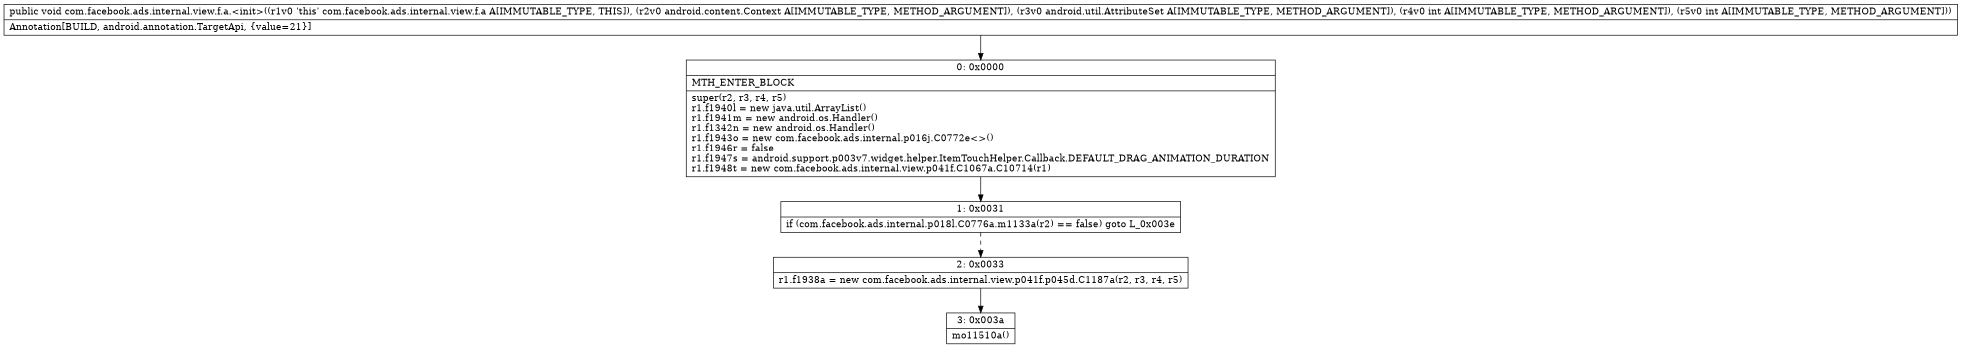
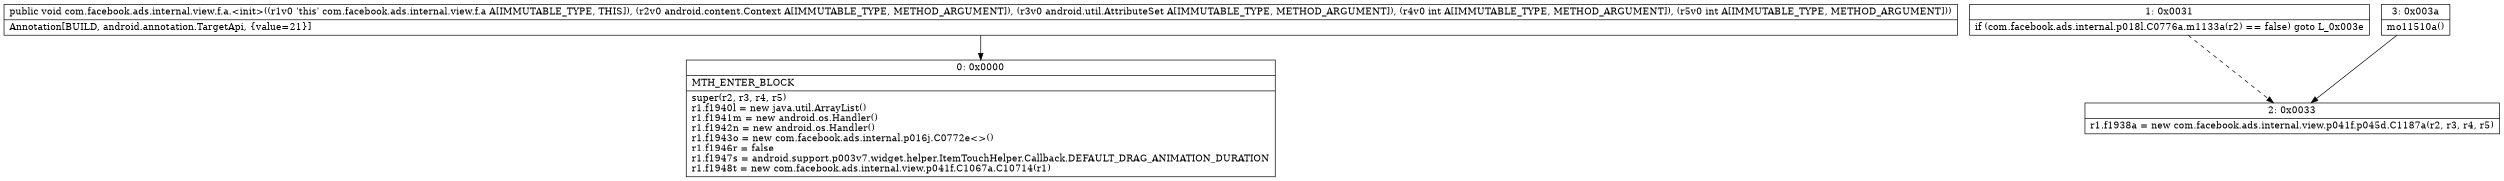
node "0: 0x0000": text "r1.f1342n = new android.os.Handler()" -> "r1.f1942n = new android.os.Handler()"
edge "0: 0x0000" -> "1: 0x0031": removed
edge "2: 0x0033" -> "3: 0x003a": reversed
